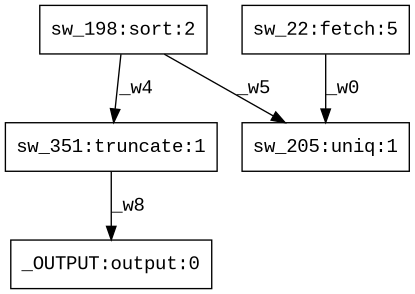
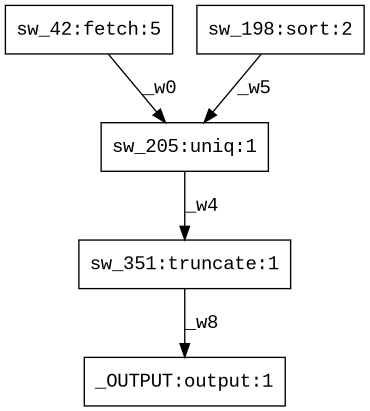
node "sw_22:fetch:5": label "sw_22:fetch:5" -> "sw_42:fetch:5"
edge "sw_198:sort:2" -> "sw_351:truncate:1": now "sw_205:uniq:1" -> "sw_351:truncate:1"
node "_OUTPUT:output:0": label "_OUTPUT:output:0" -> "_OUTPUT:output:1"
